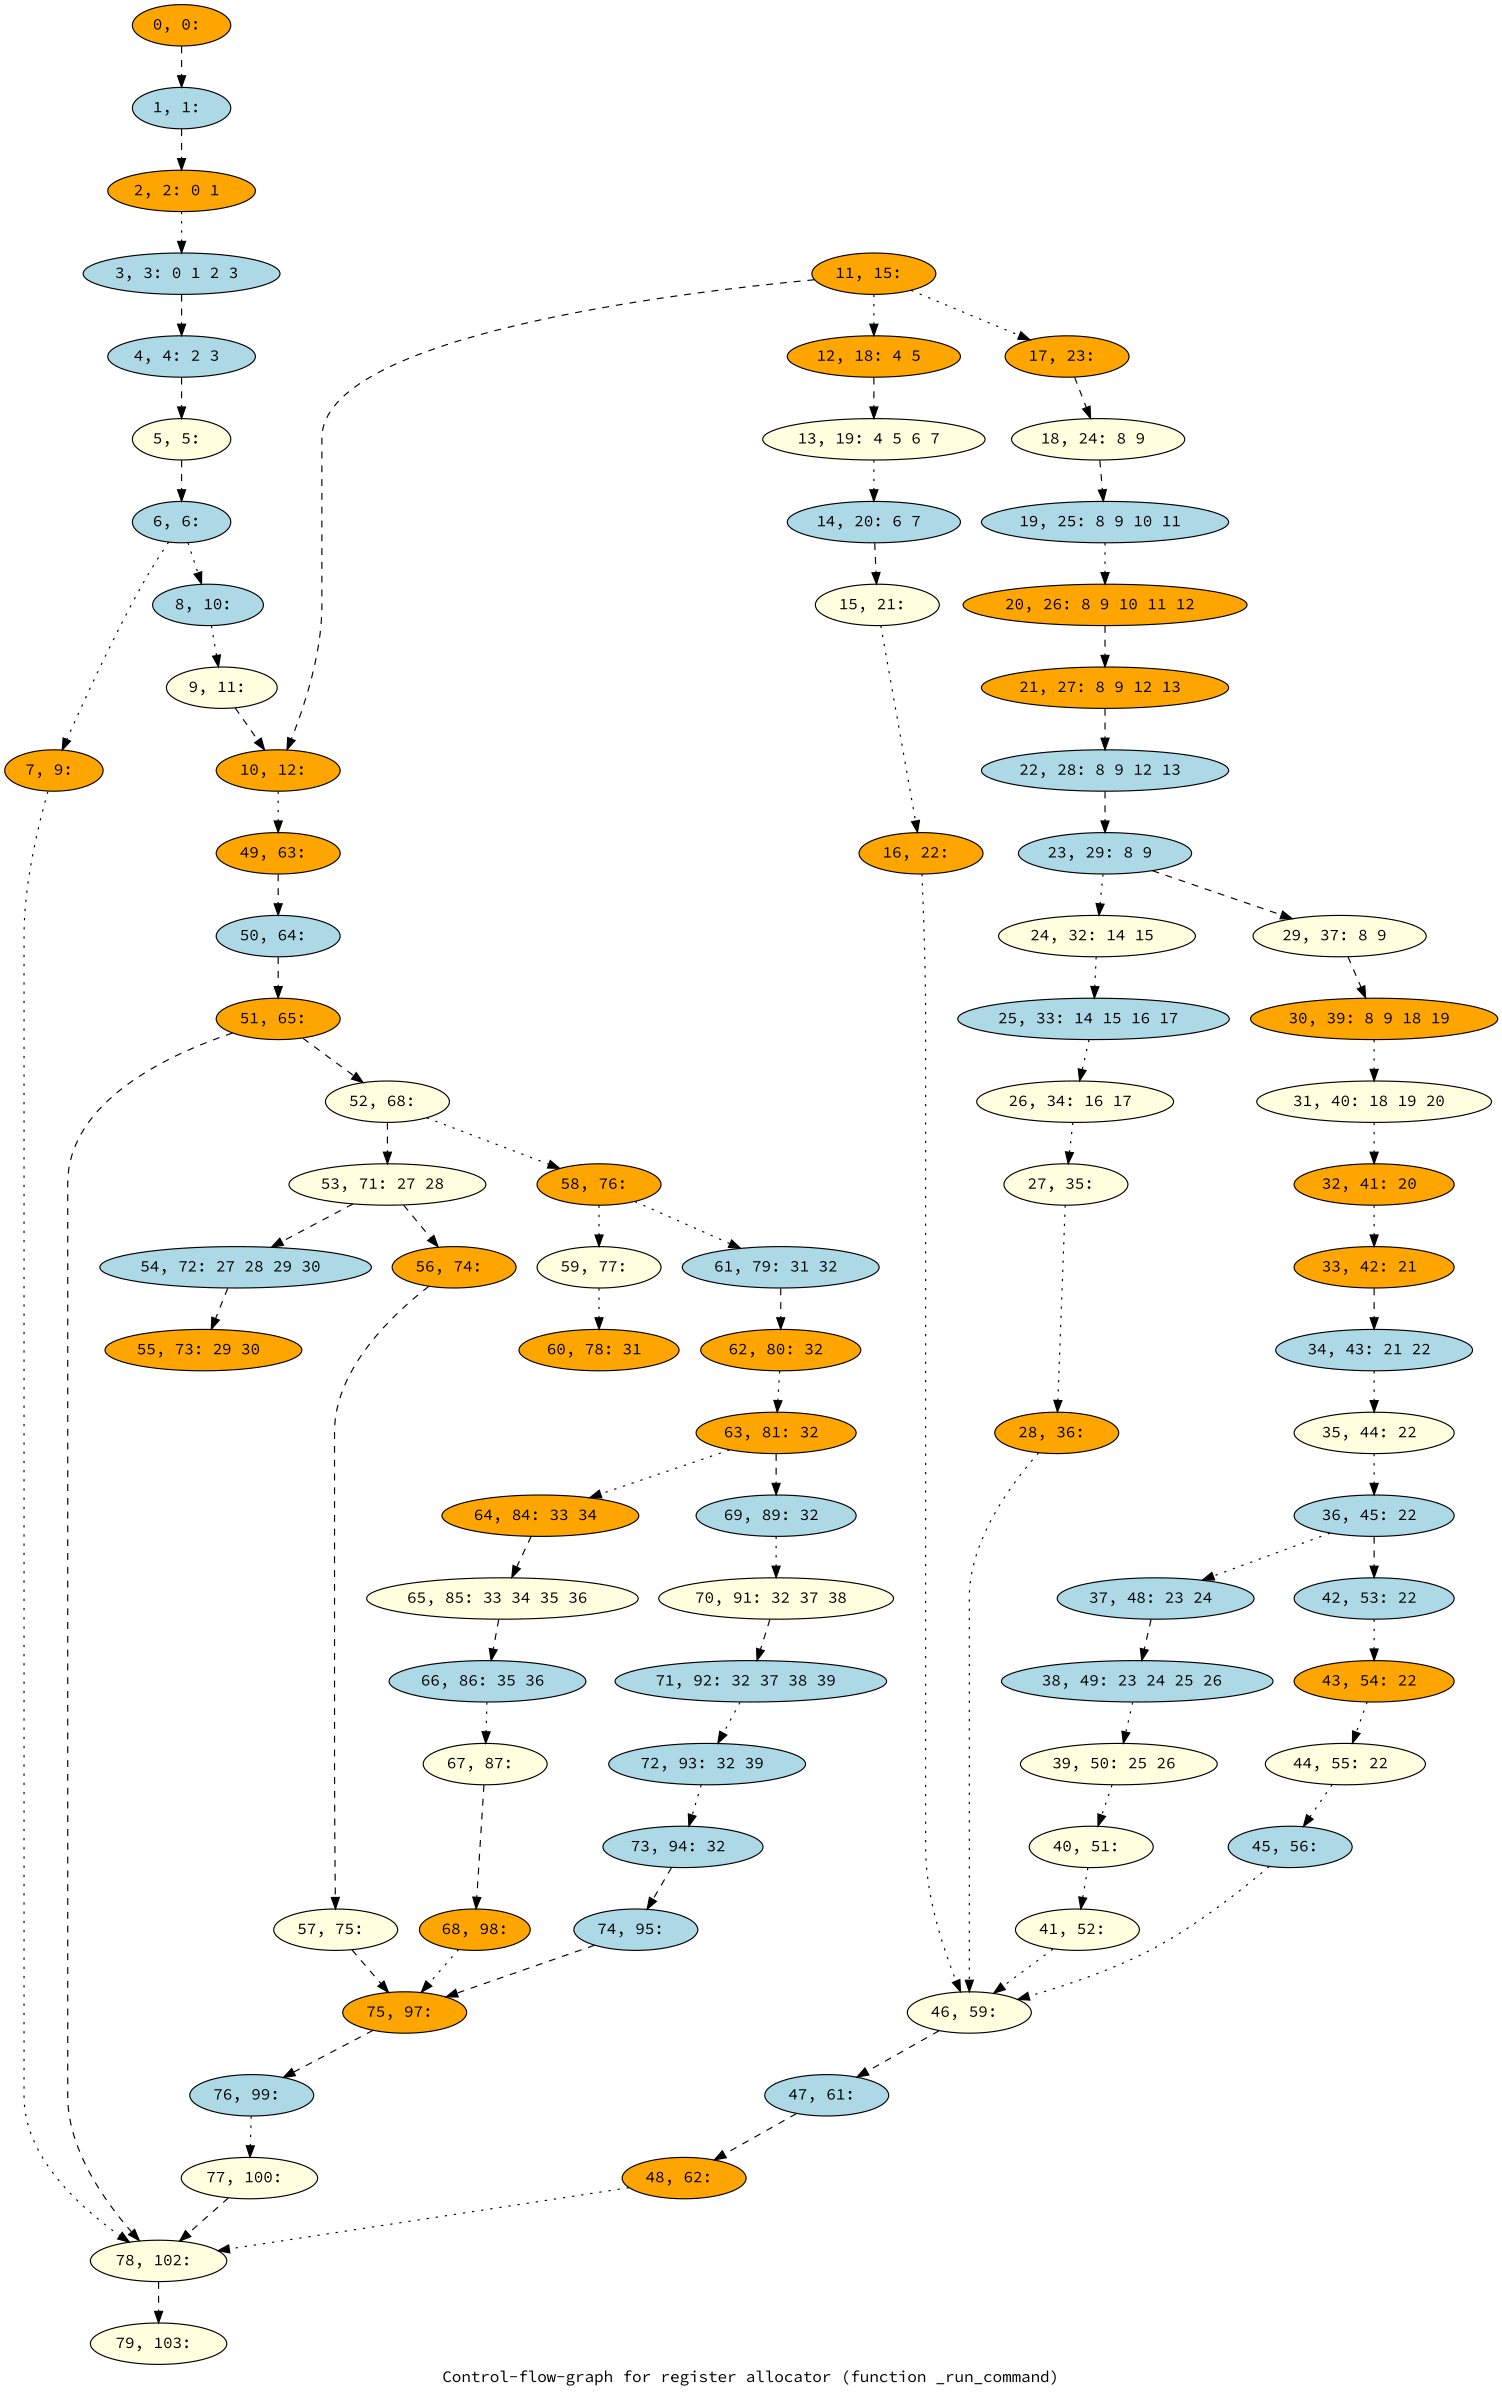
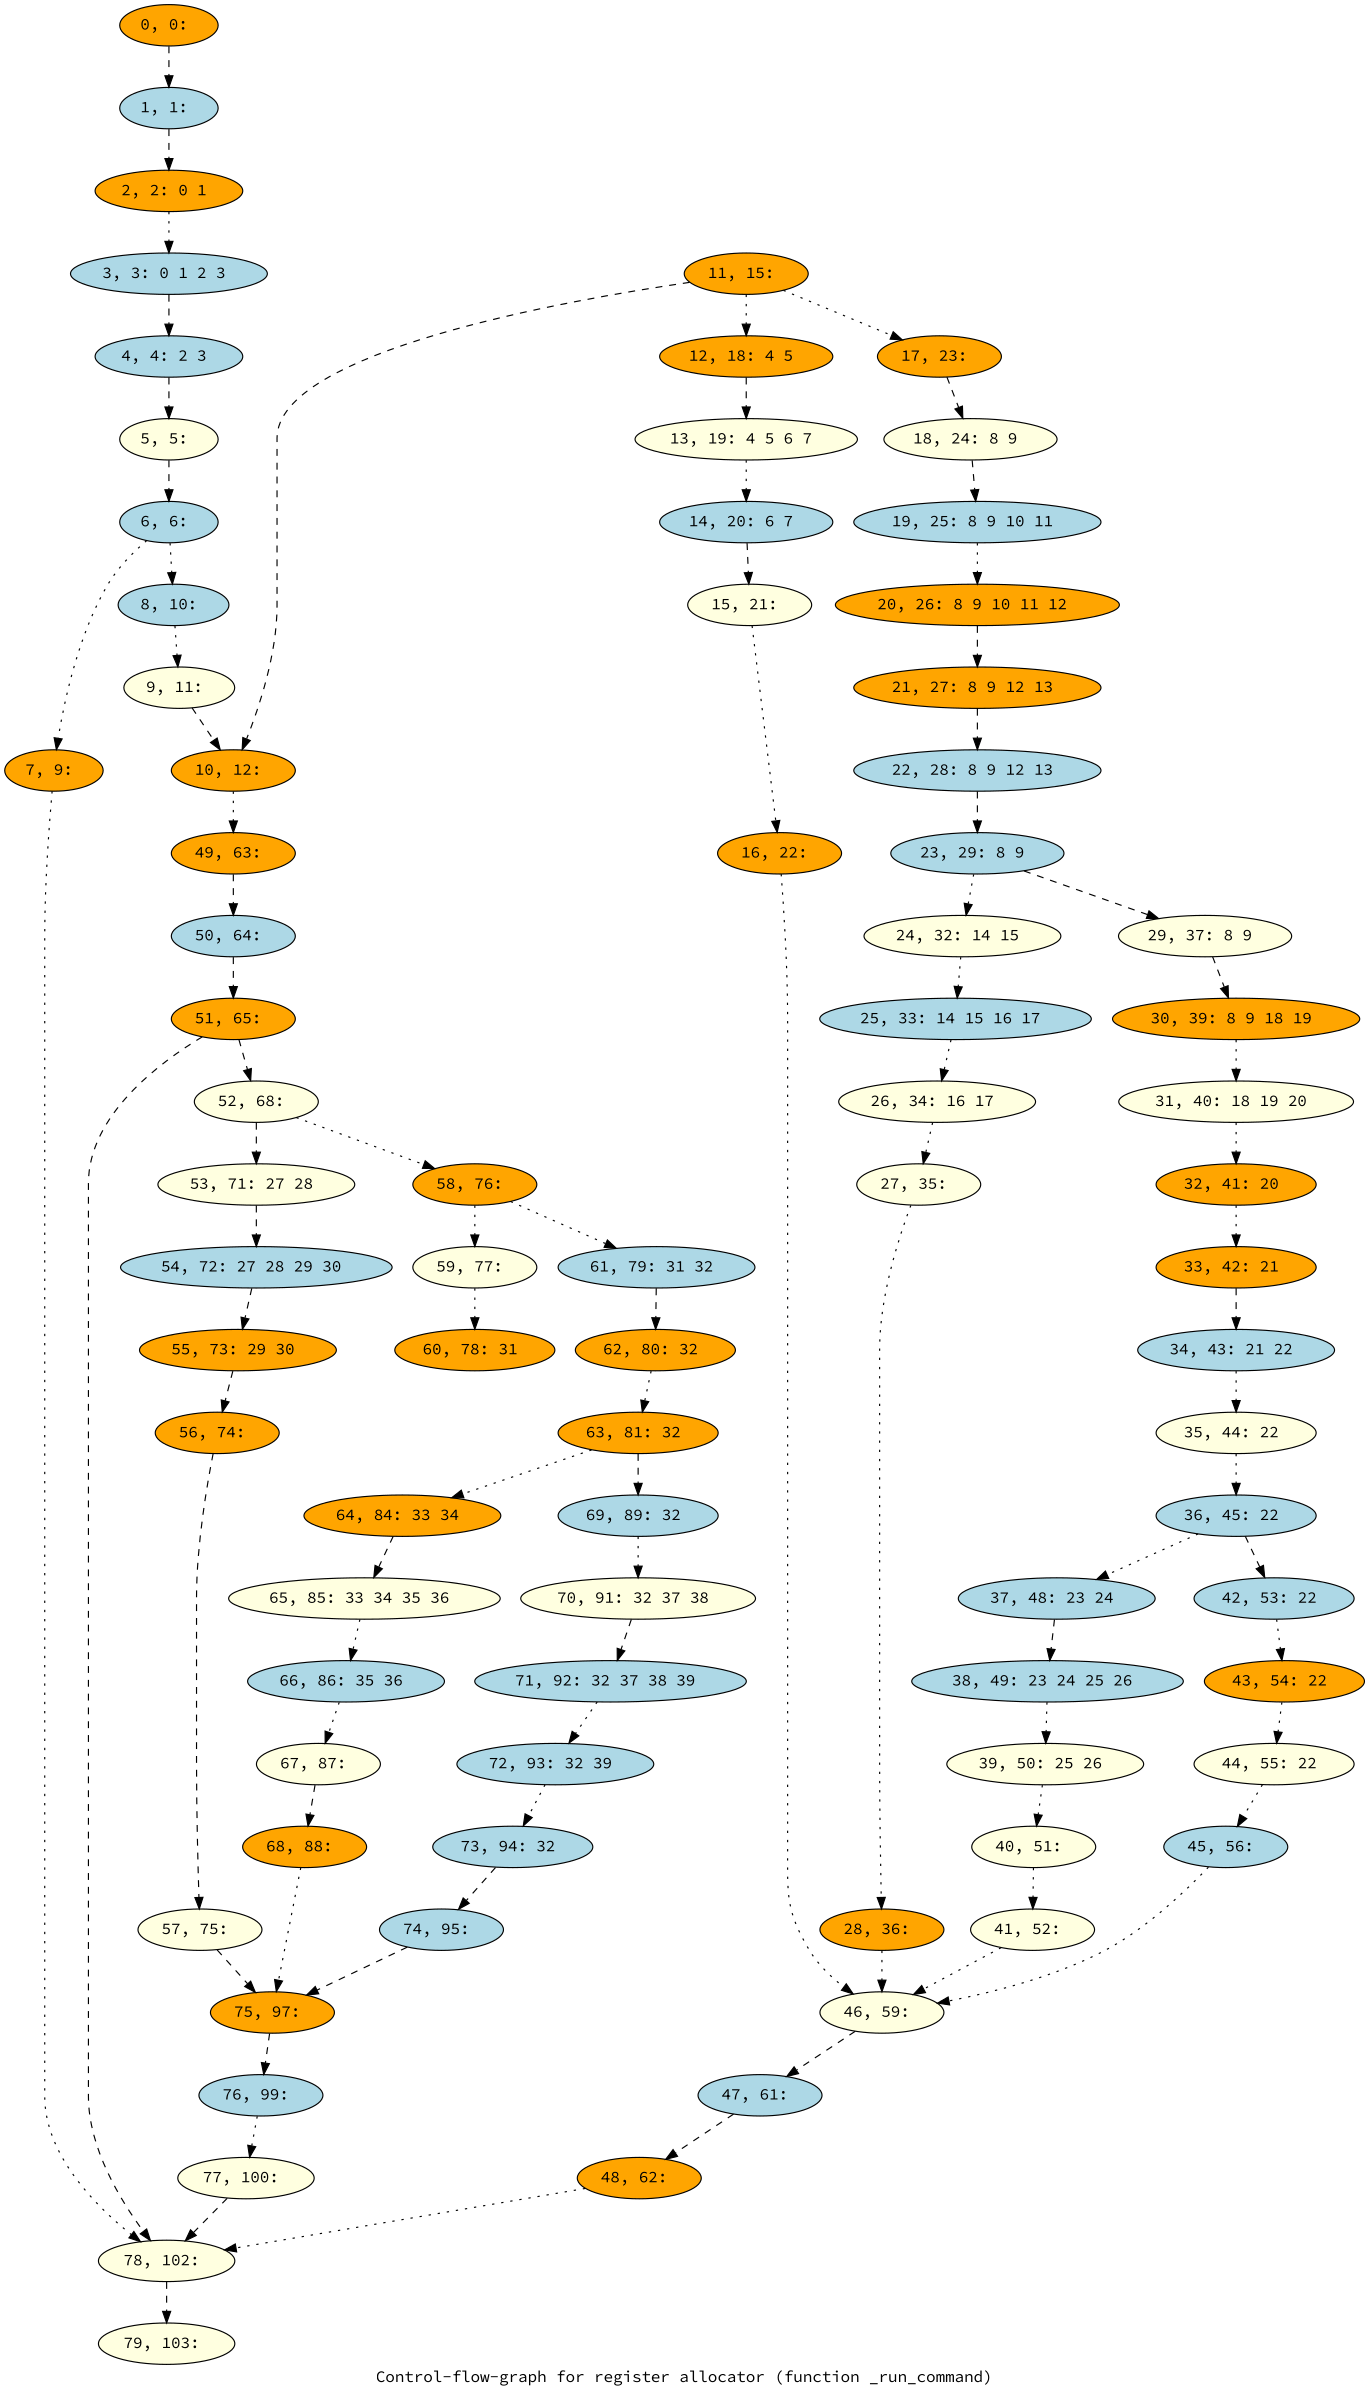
edge "53, 71: 27 28" -> "56, 74:": now "55, 73: 29 30" -> "56, 74:"
edge "65, 85: 33 34 35 36" -> "66, 86: 35 36": style dashed -> dotted
node "68, 98:": label "68, 98:" -> "68, 88:"
